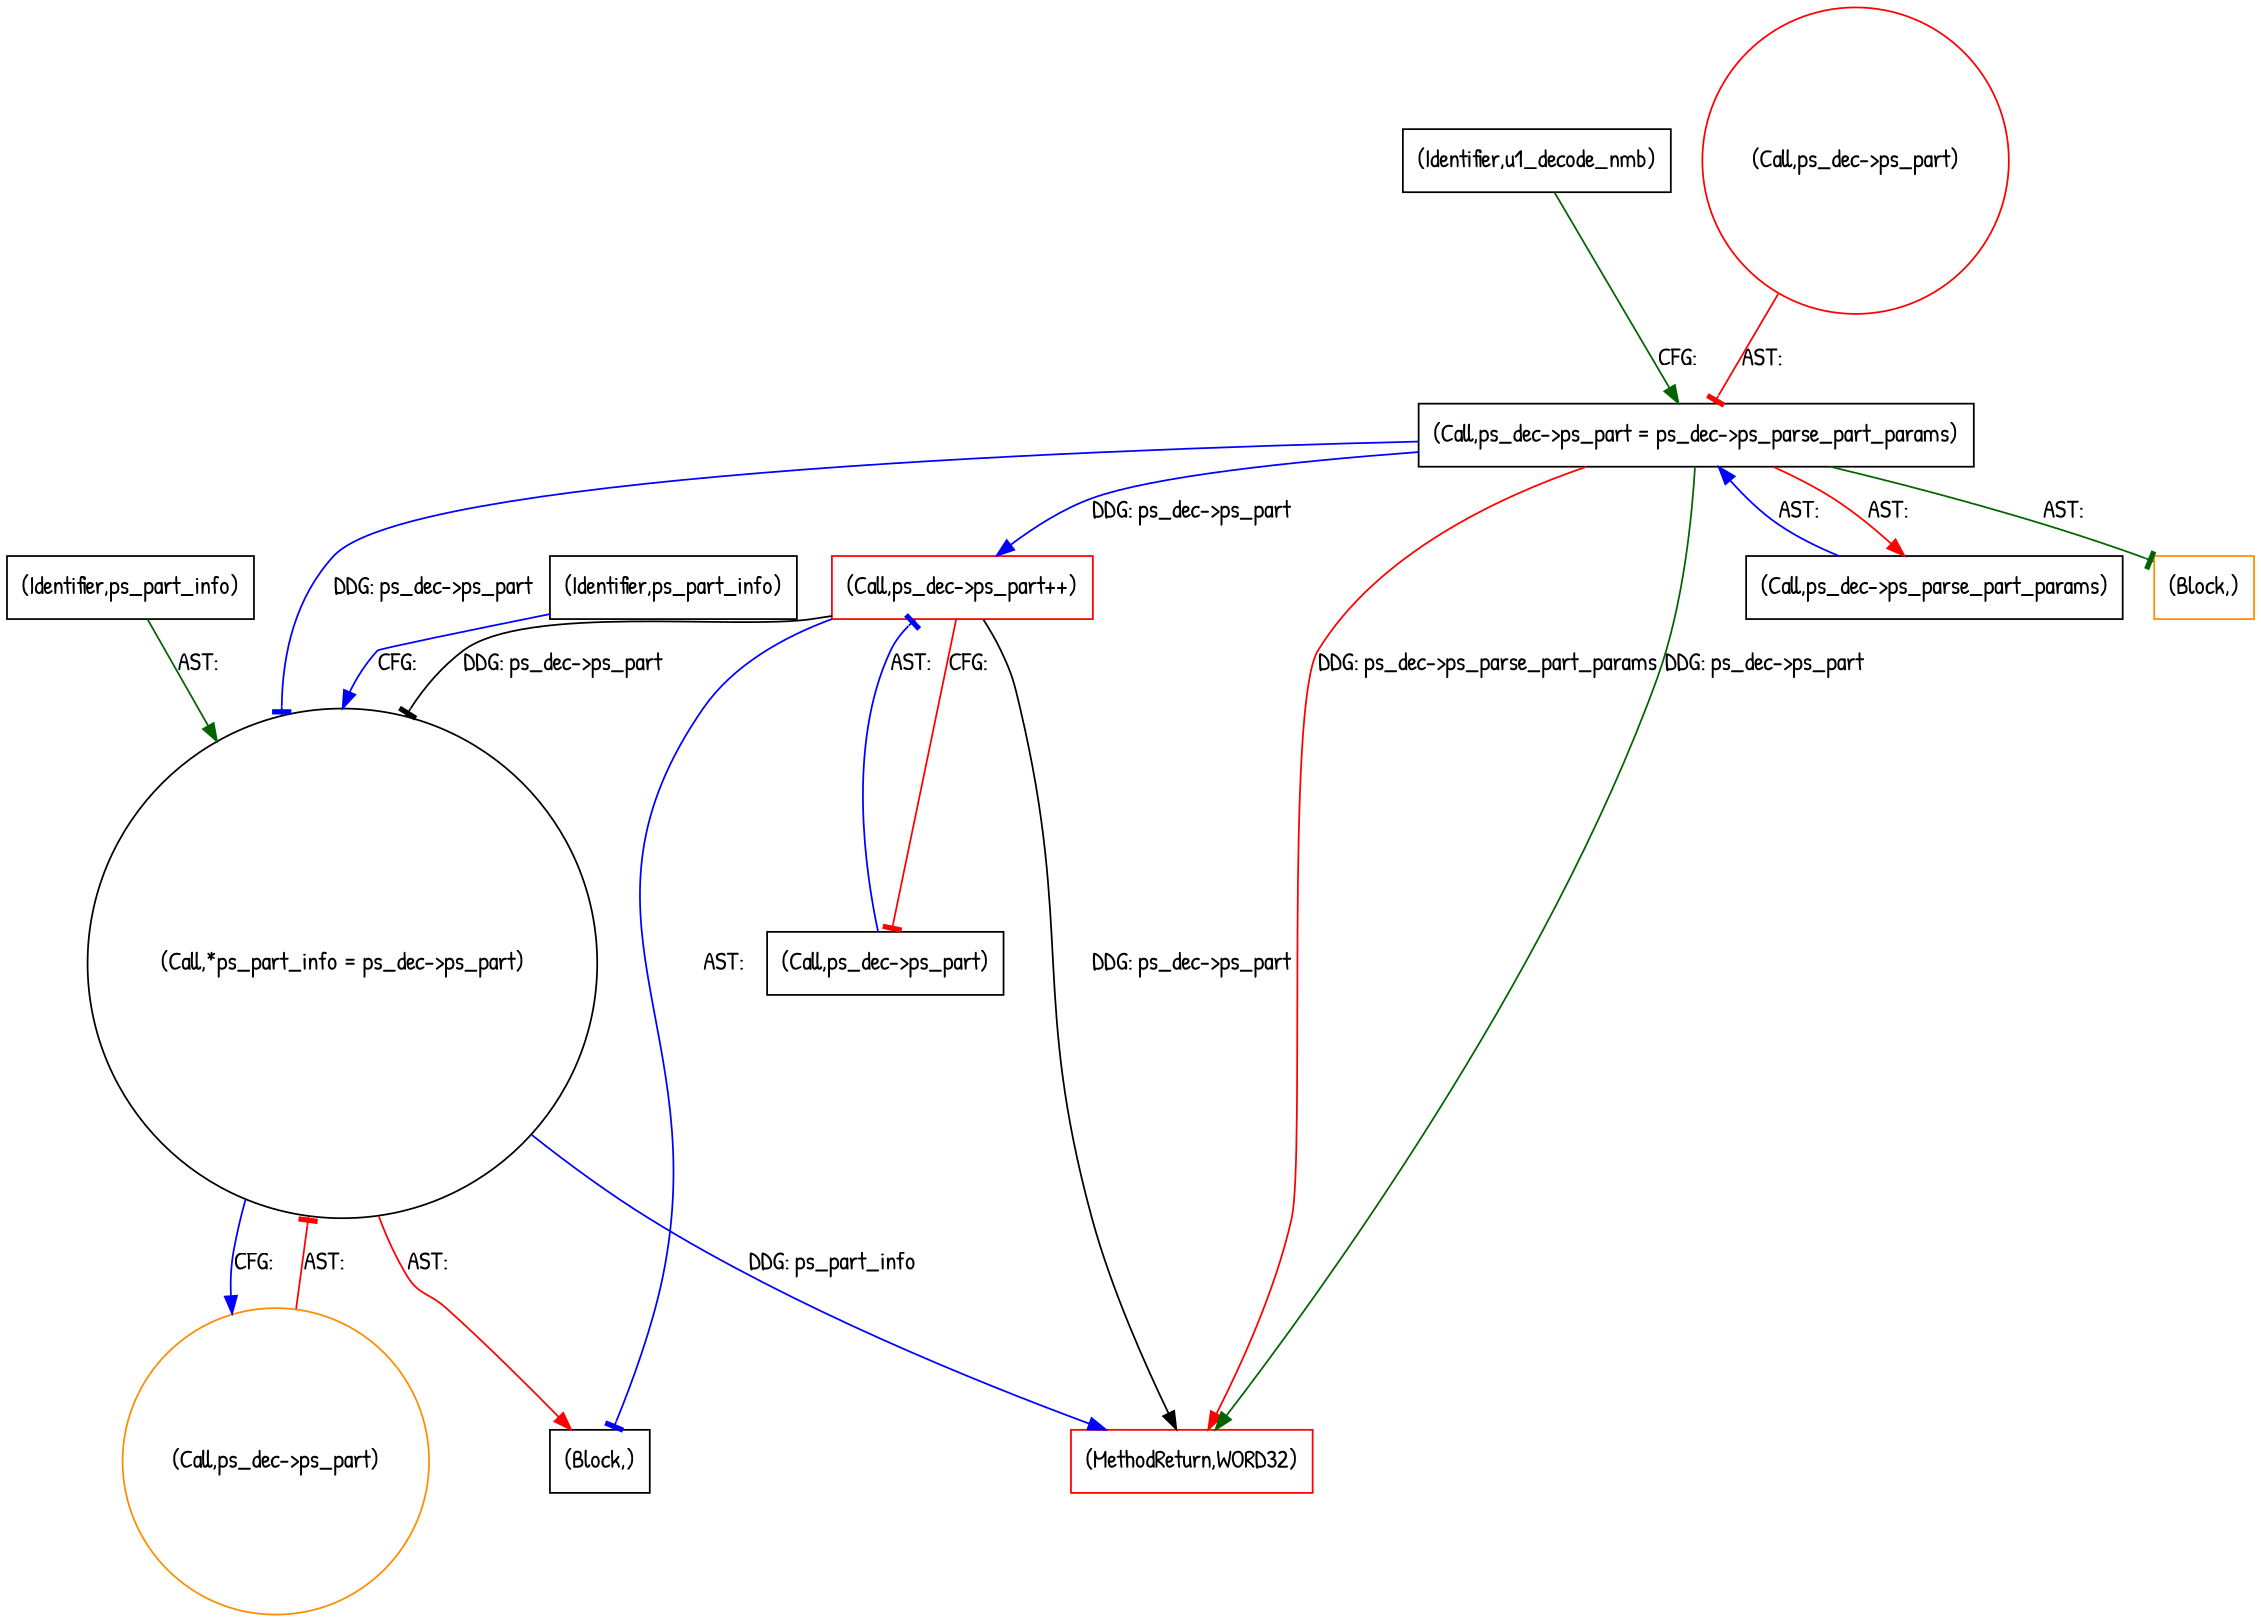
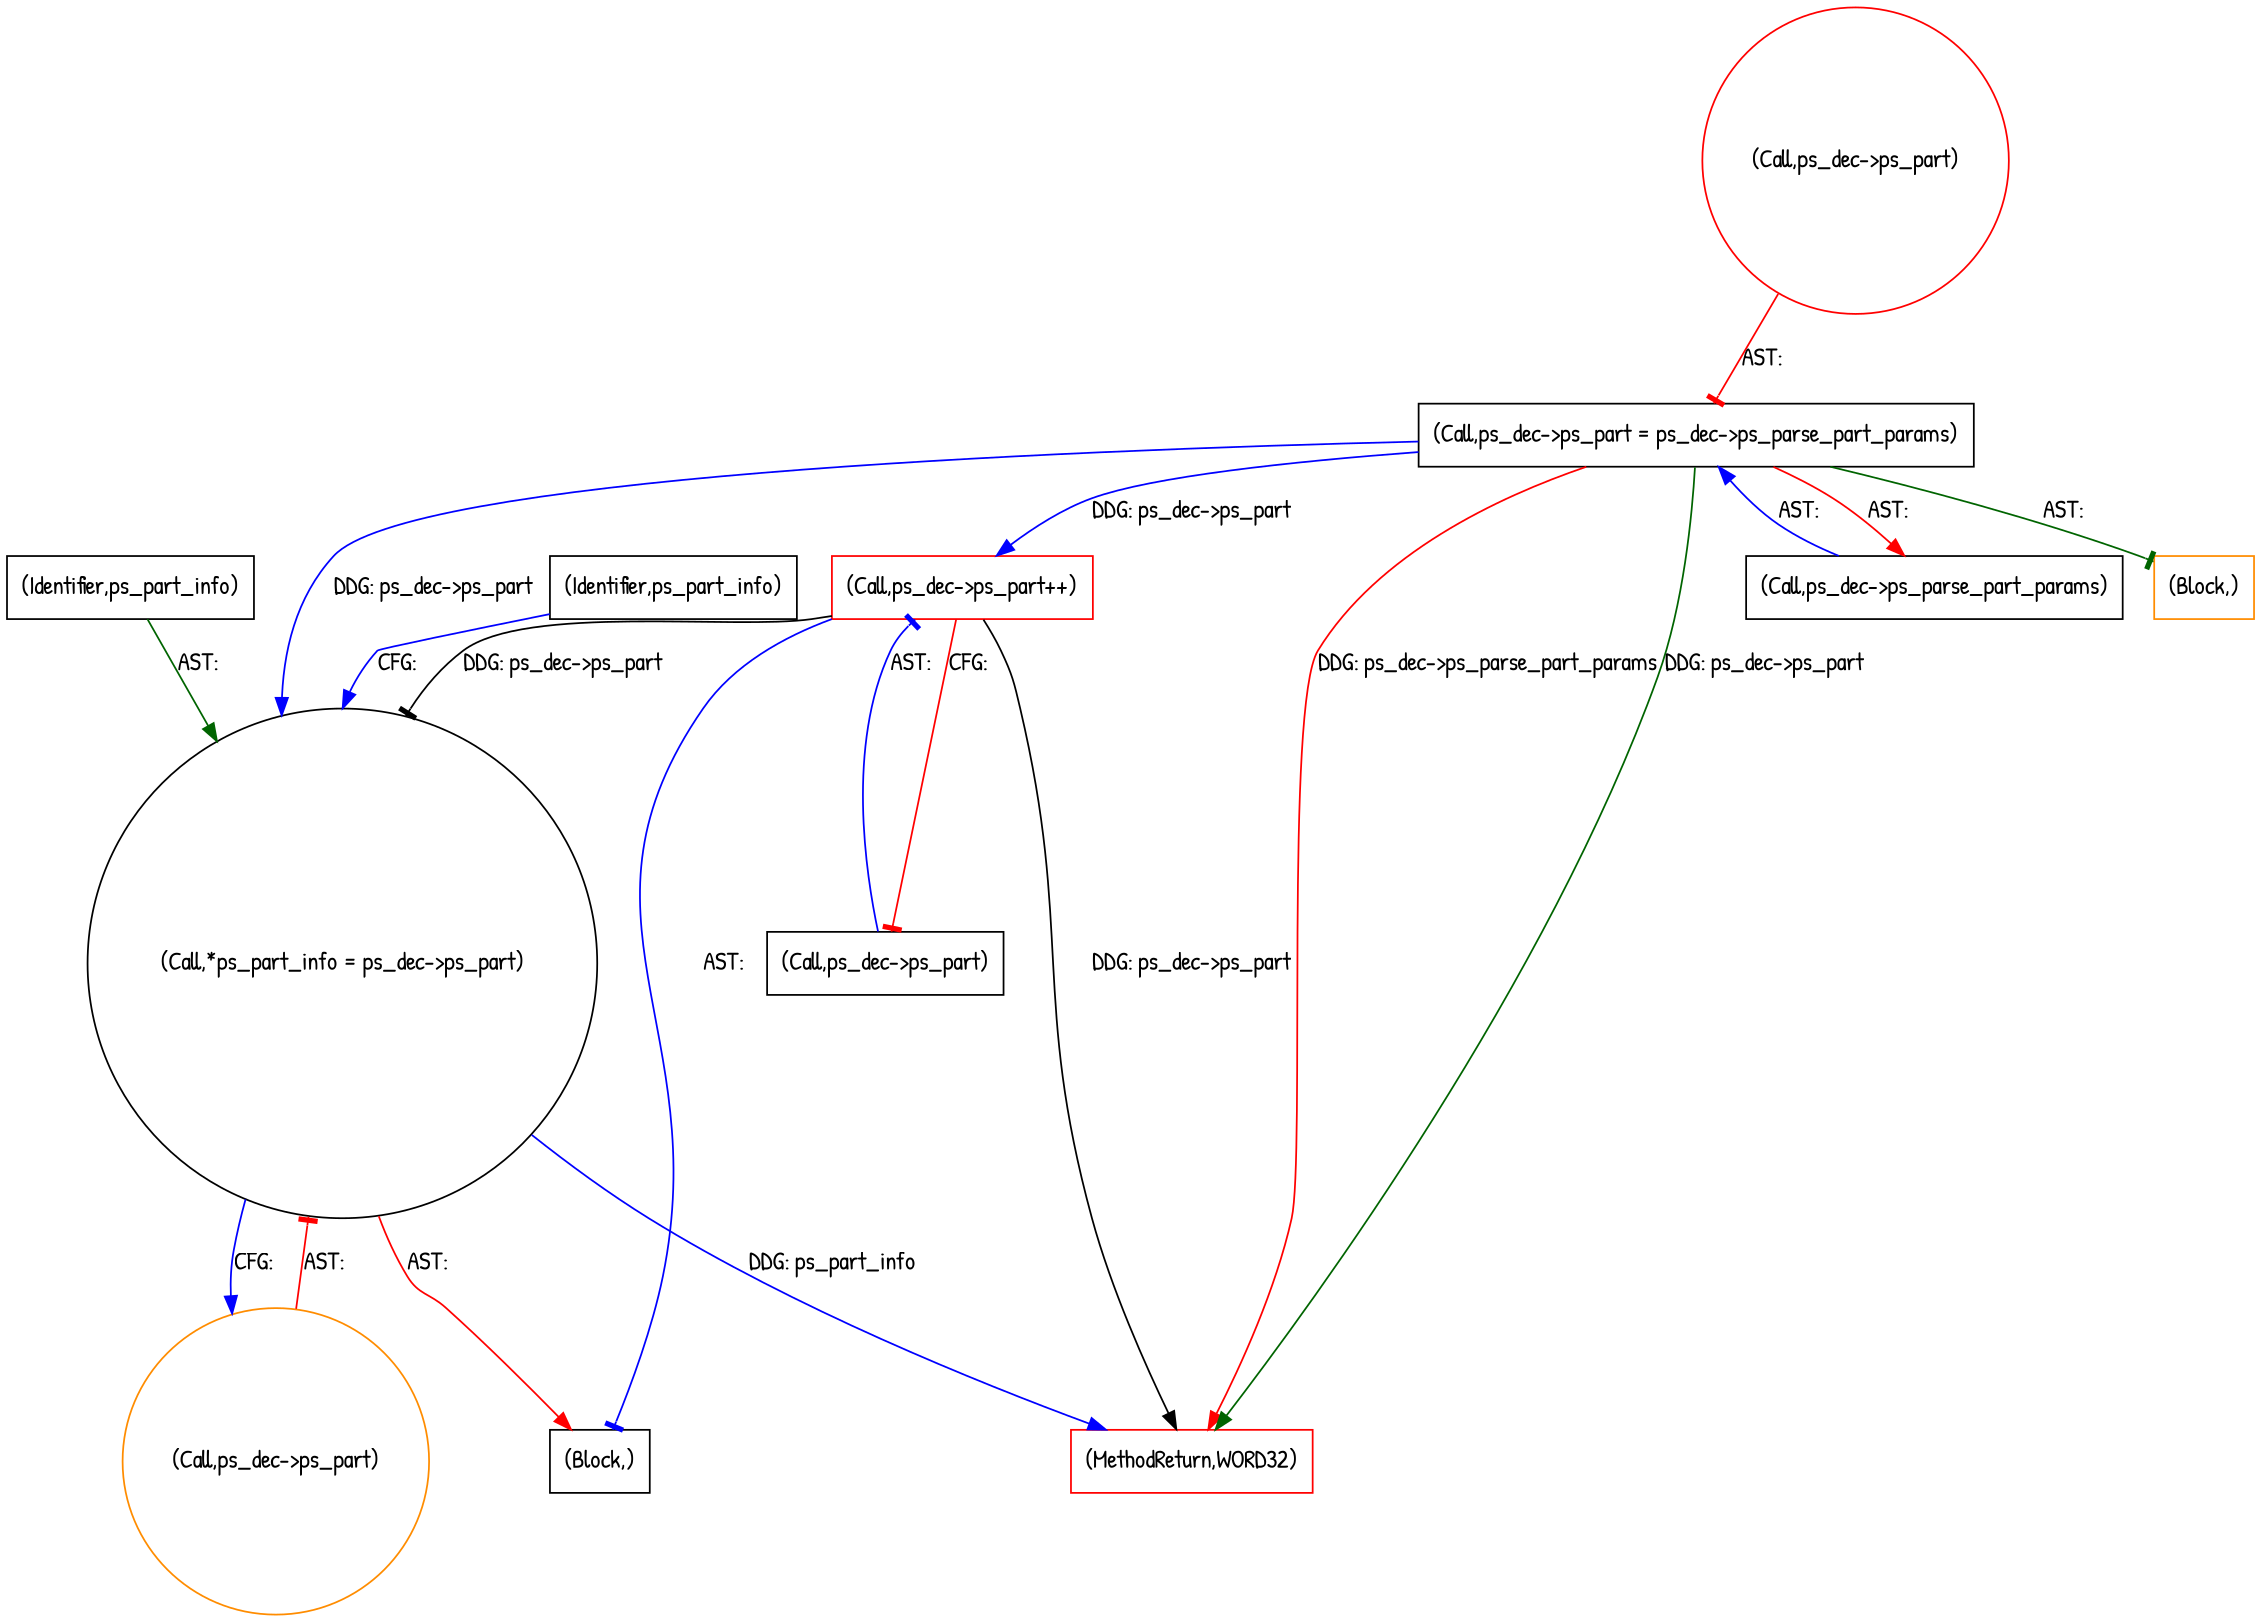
node "(Identifier,u1_decode_nmb)": removed
edge "(Call,ps_dec->ps_part = ps_dec->ps_parse_part_params)" -> "(Call,*ps_part_info = ps_dec->ps_part)": arrowhead tee -> normal
